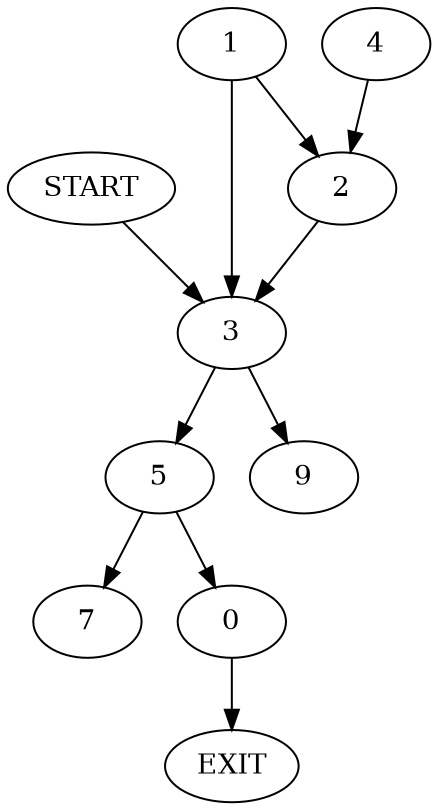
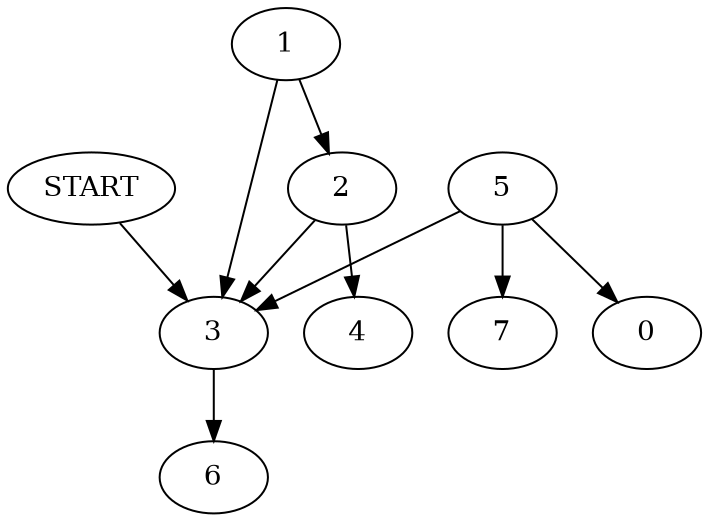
edge "4" -> "2": reversed
edge "3" -> "5": reversed
node "9": label "9" -> "6"
node "EXIT": removed
